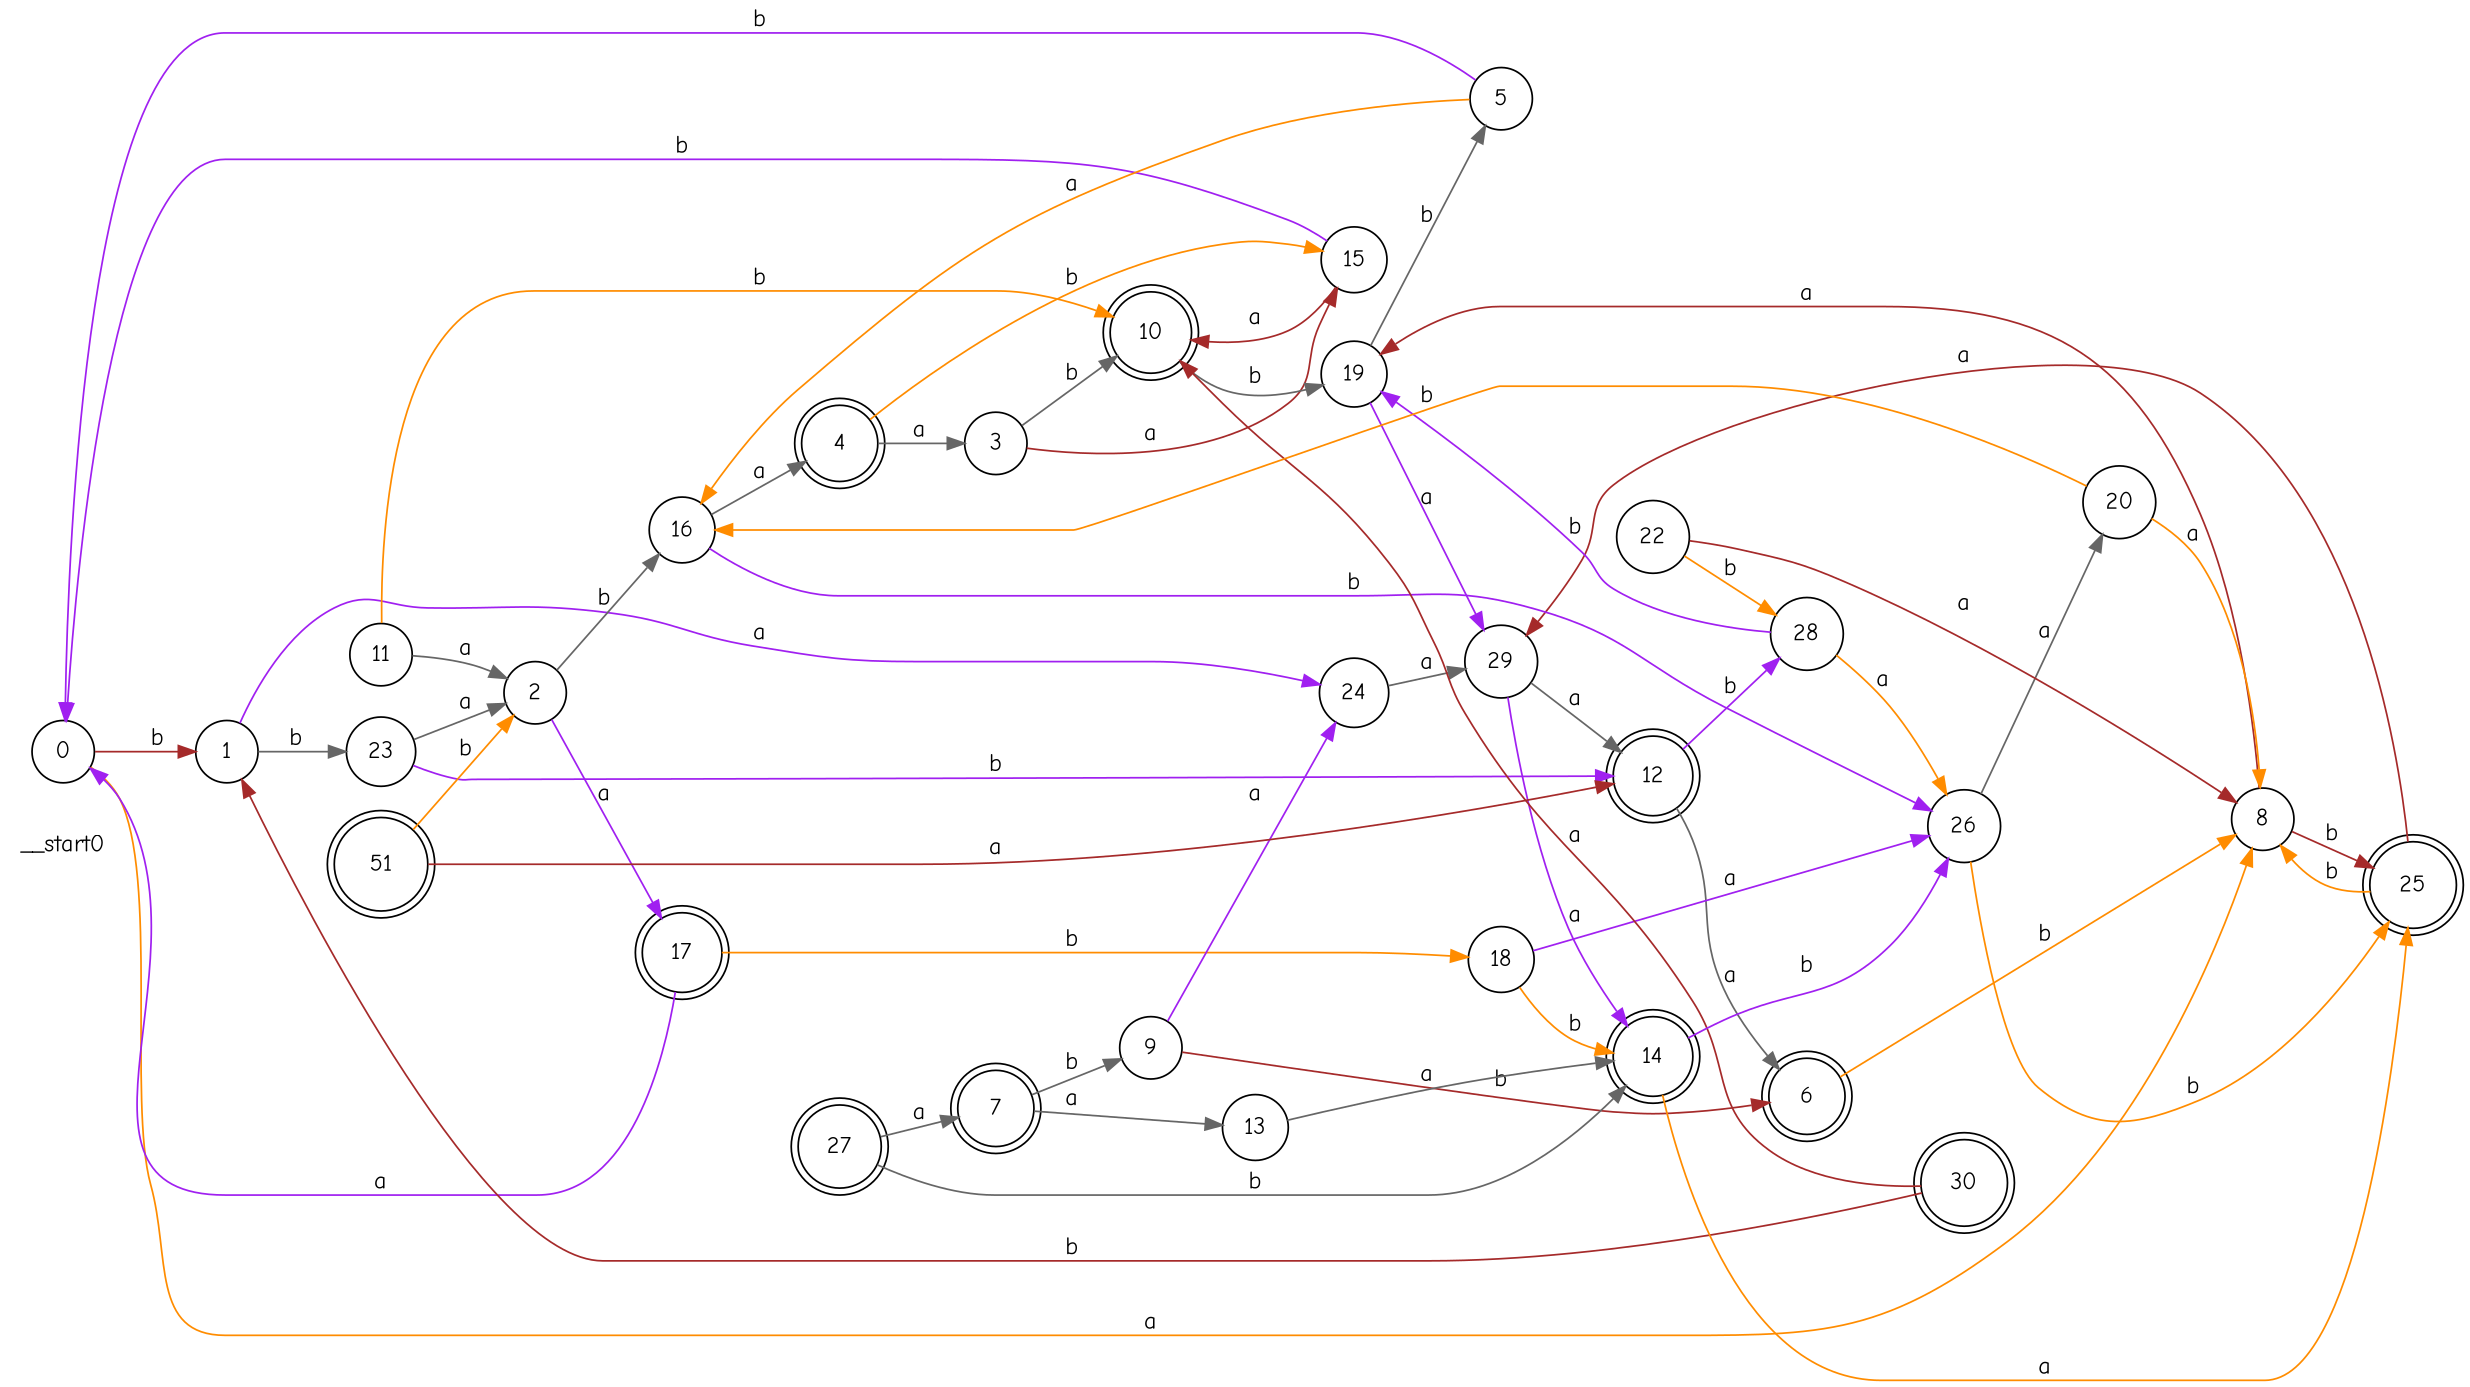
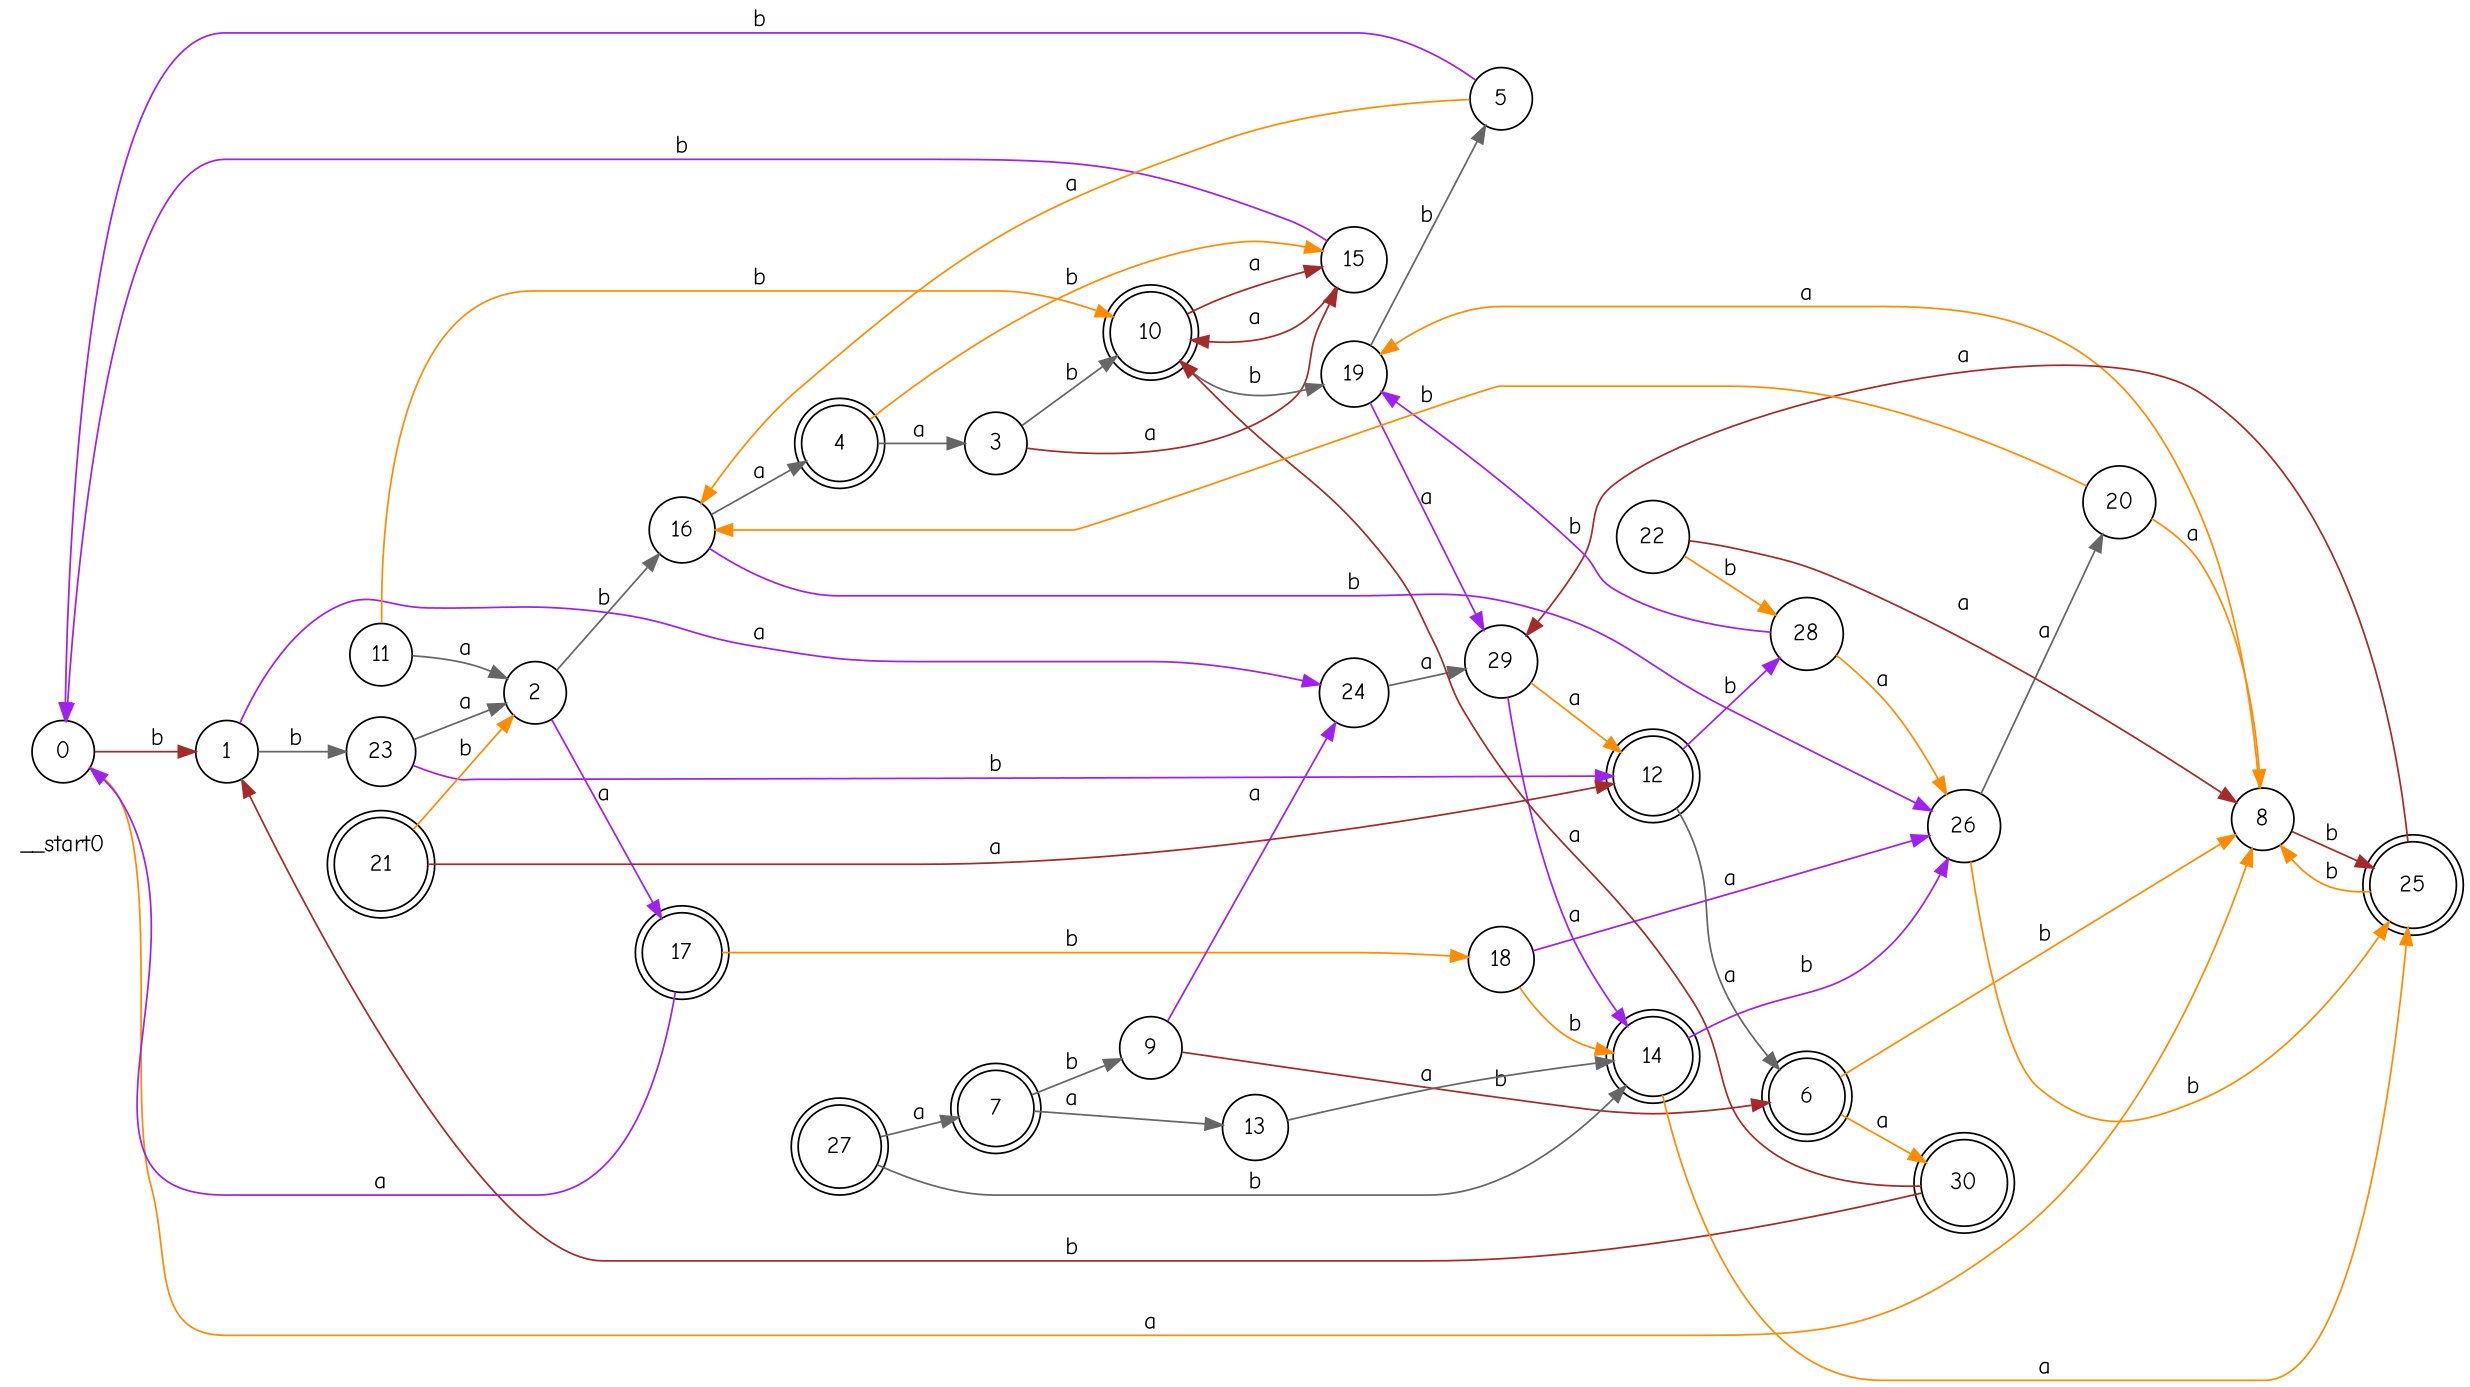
edge "10" -> "15": added, label "a"
edge "8" -> "19": color brown -> darkorange
edge "29" -> "12": color gray40 -> darkorange
node "51": label "51" -> "21"
edge "6" -> "30": added, label "a"
